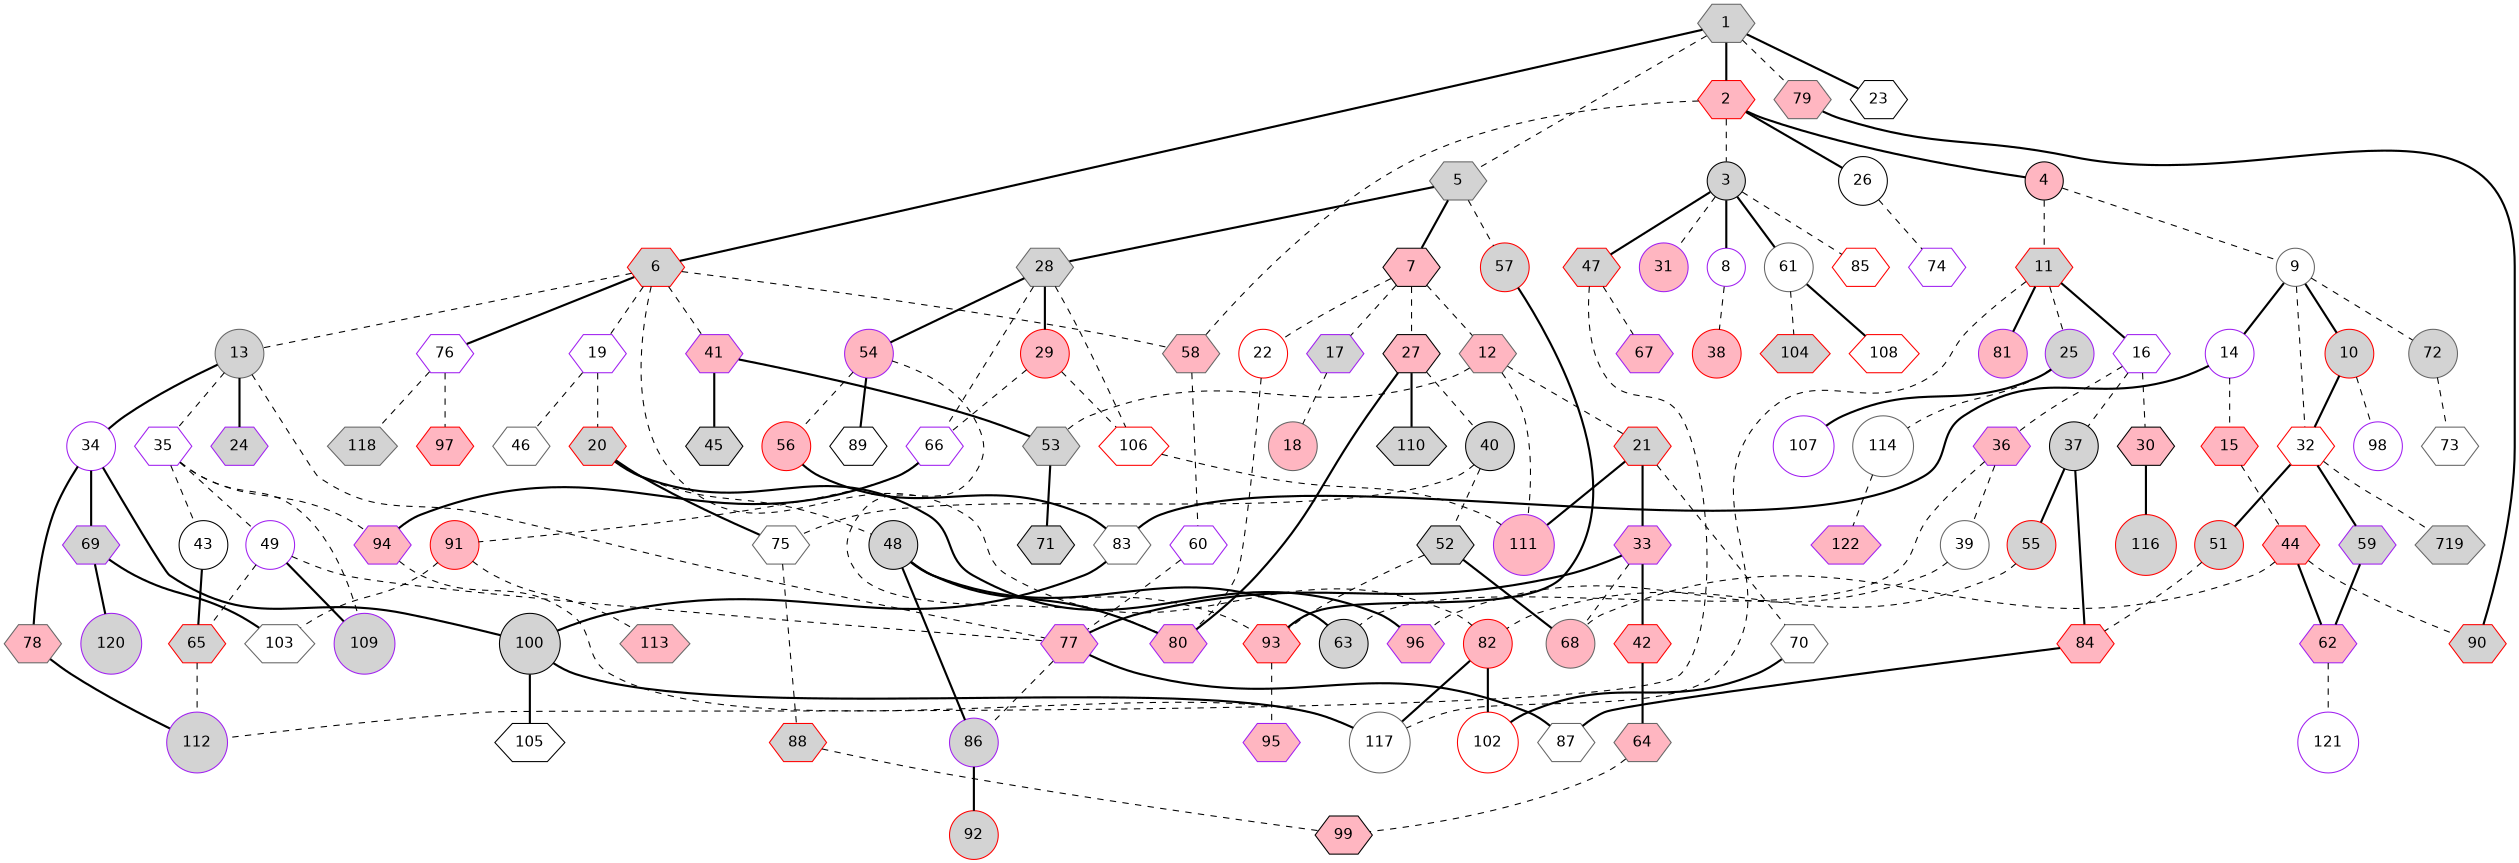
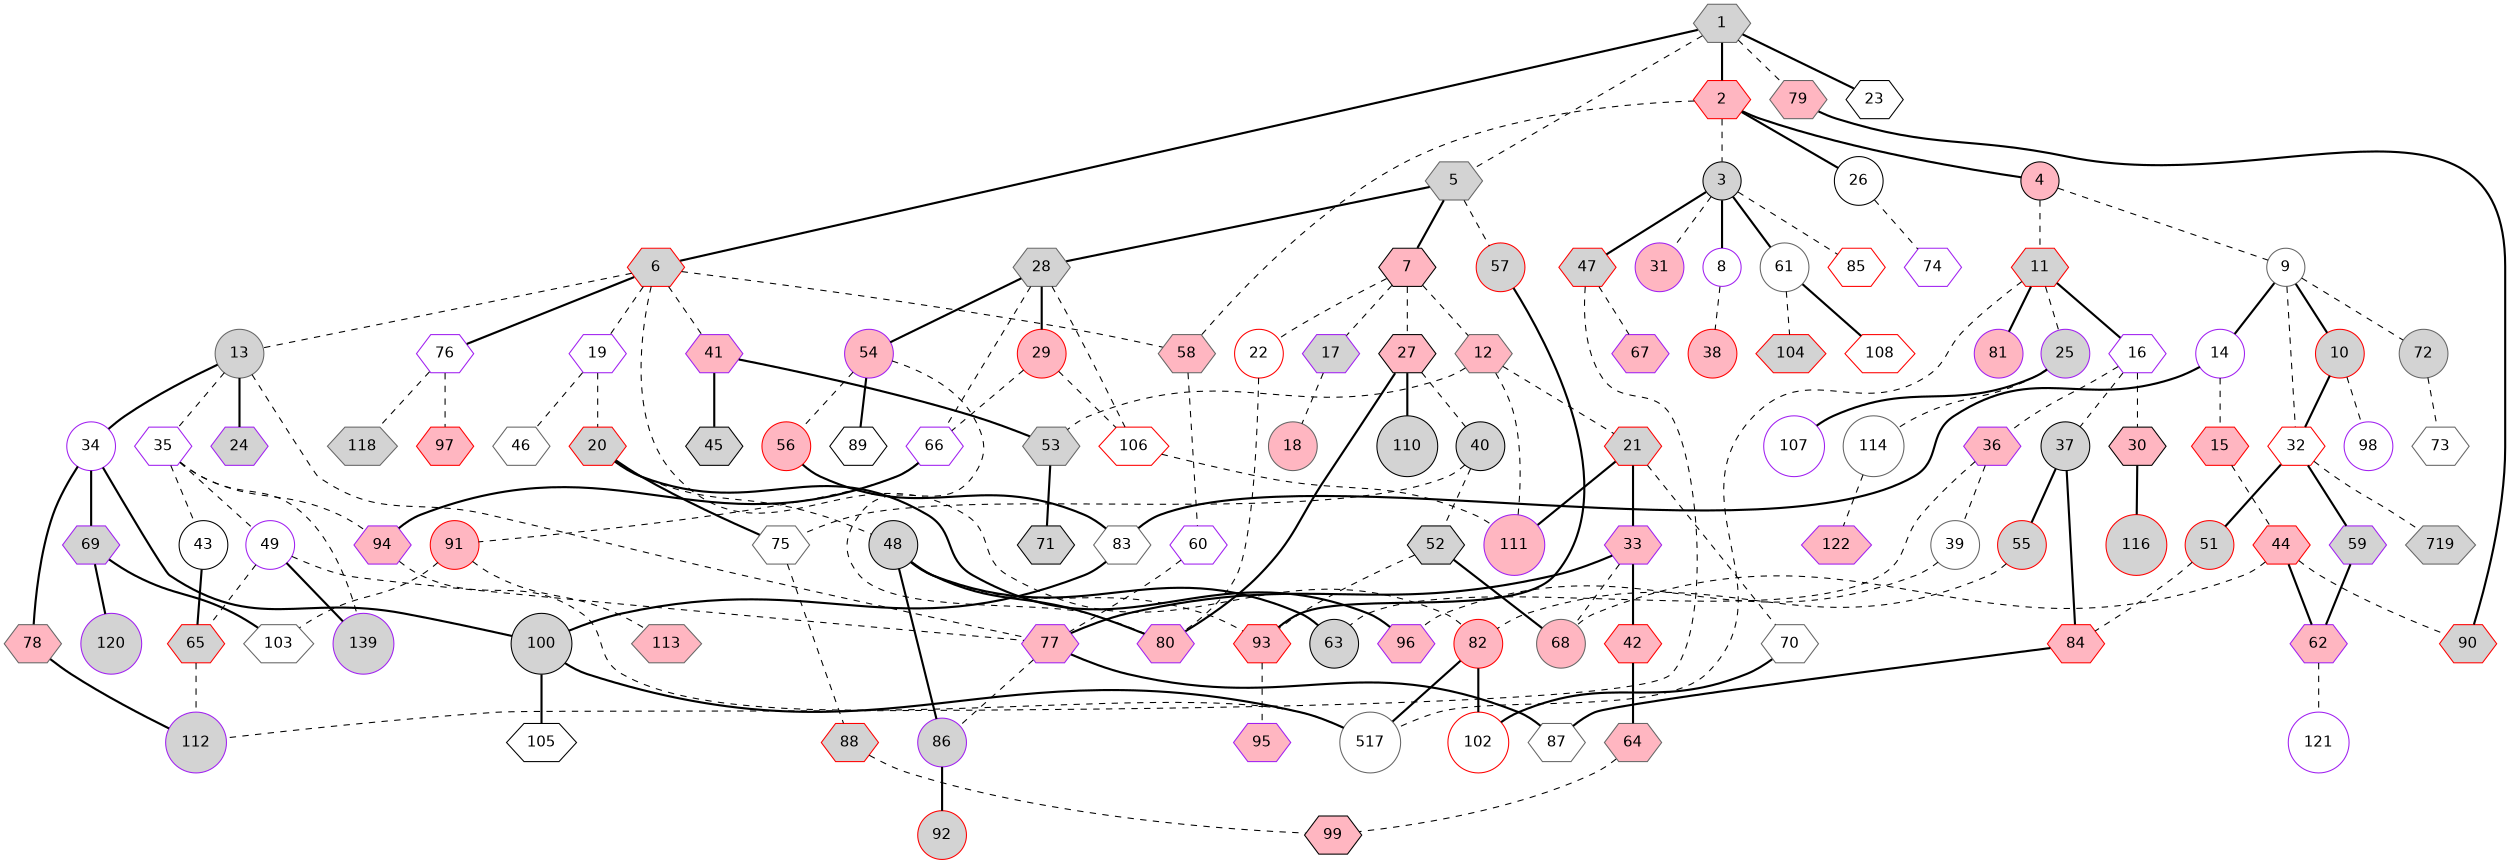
node "110": shape hexagon -> circle
node "109": label "109" -> "139"
node "117": label "117" -> "517"
